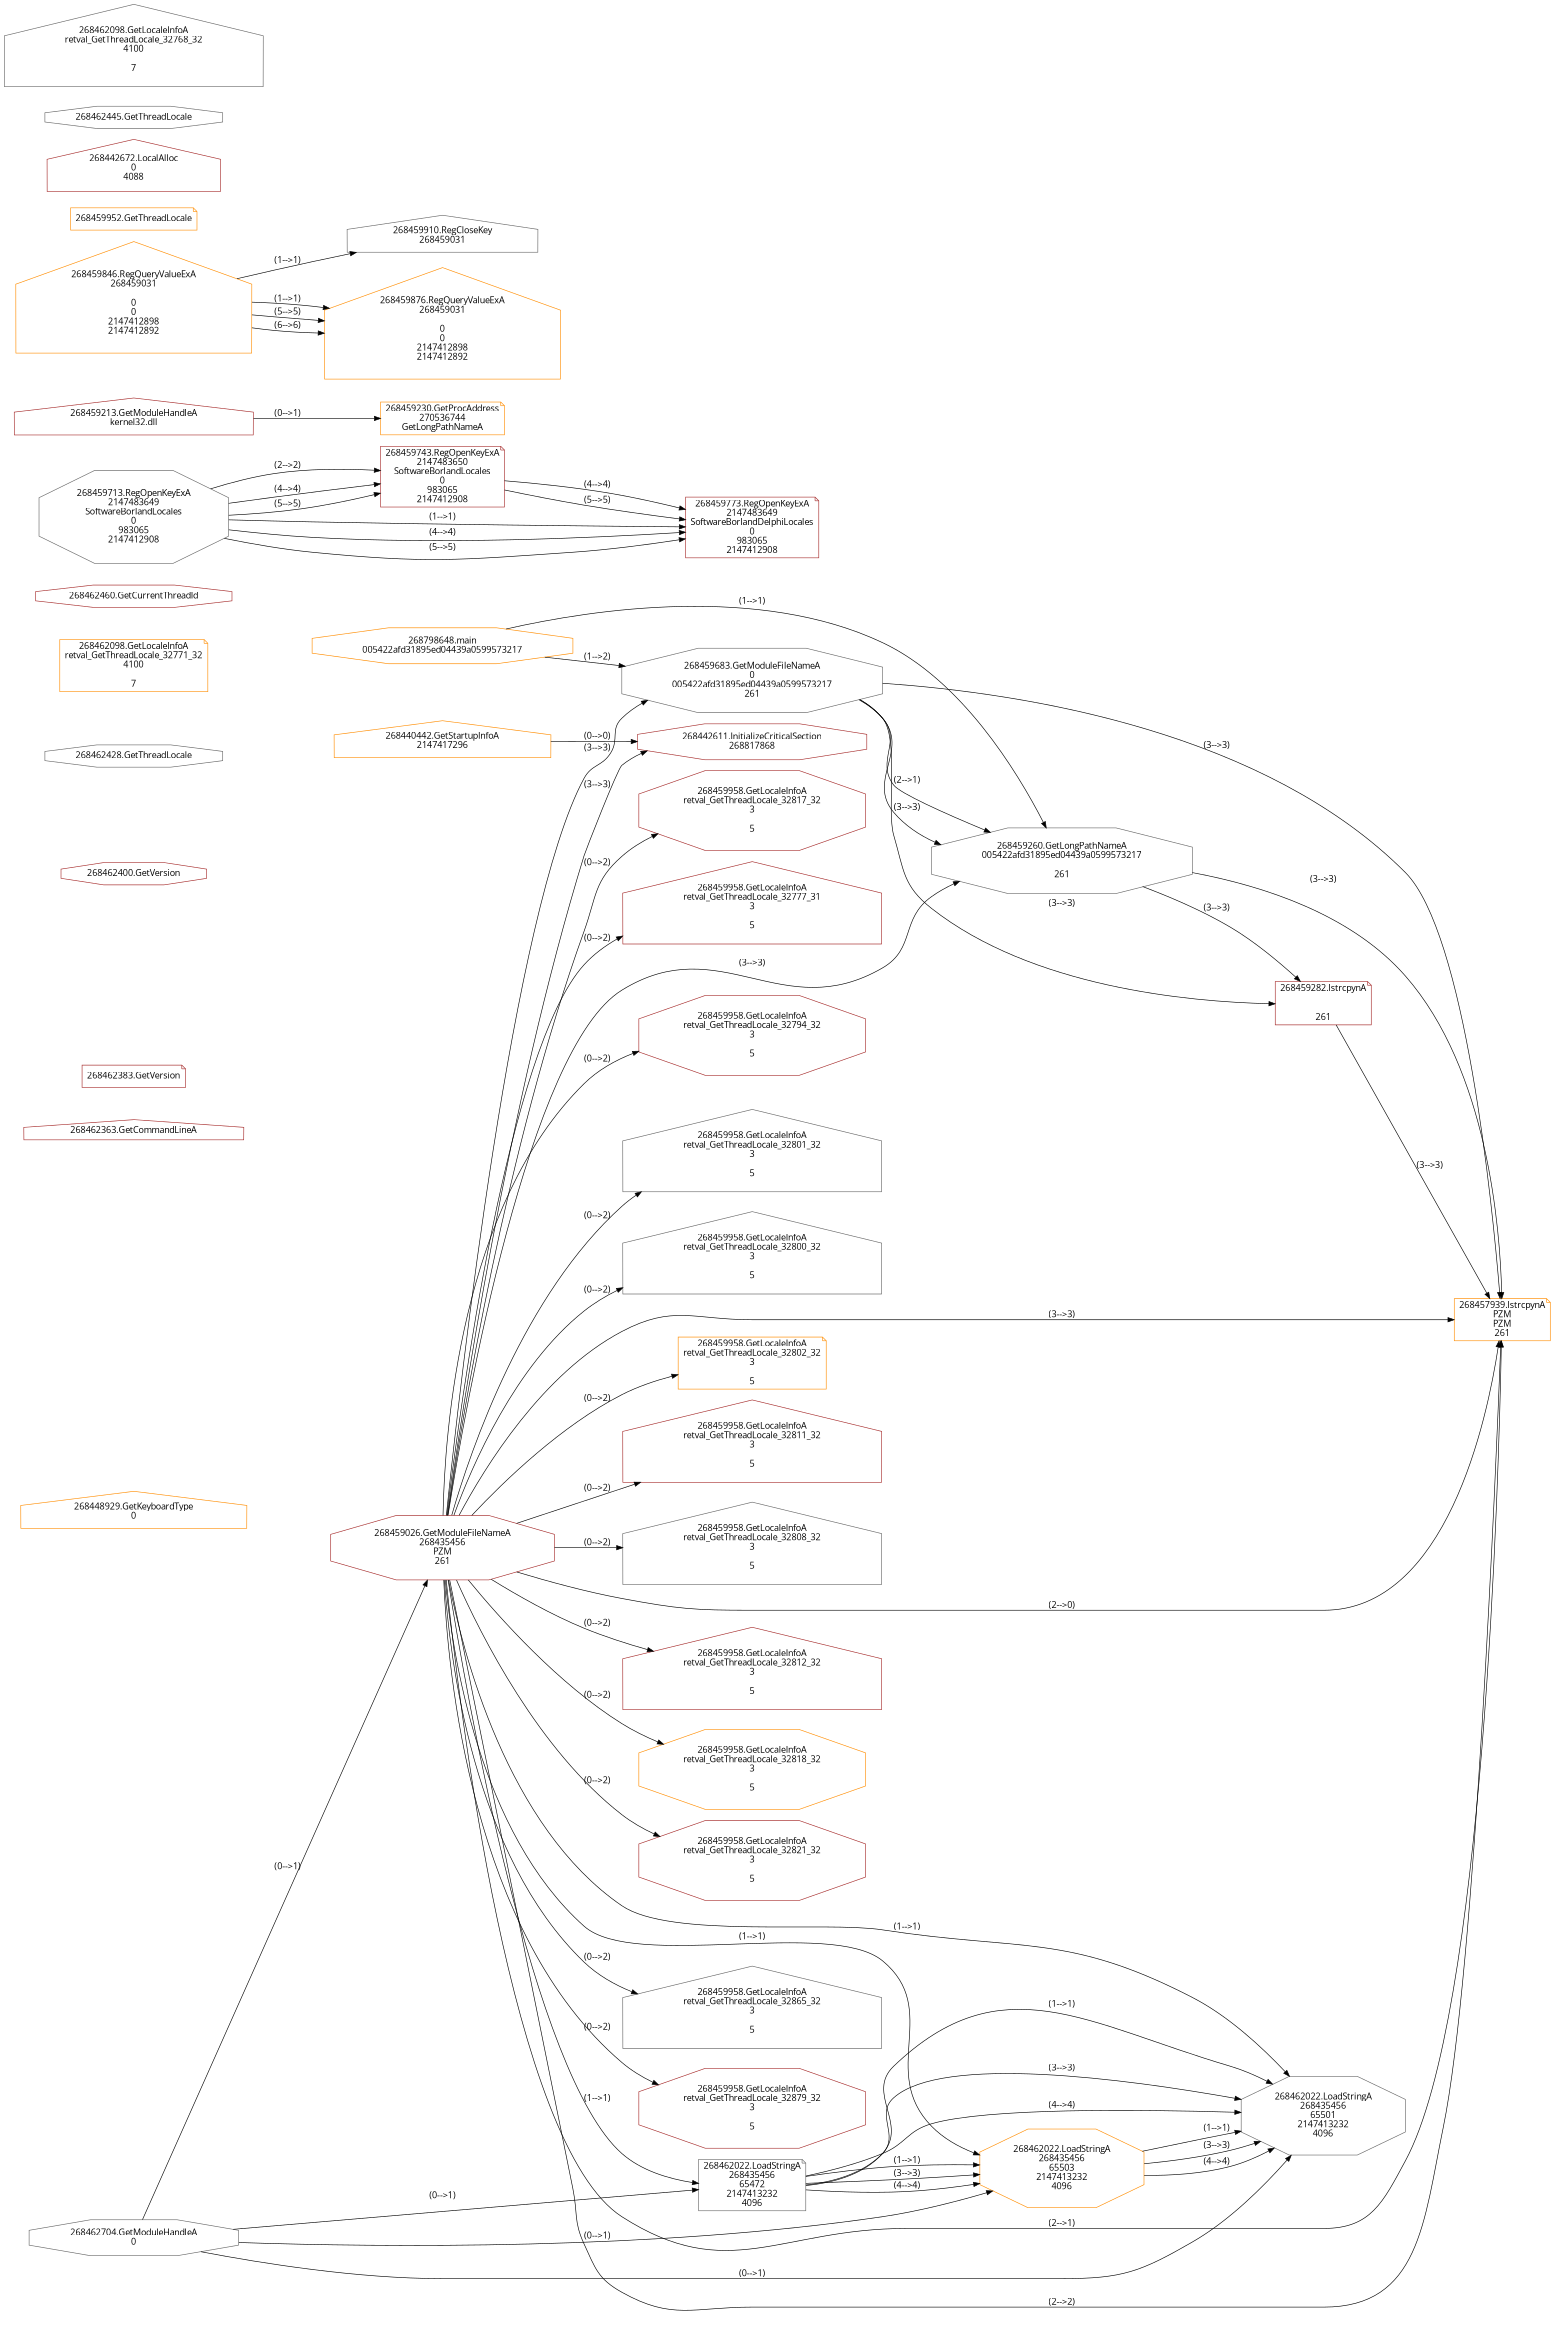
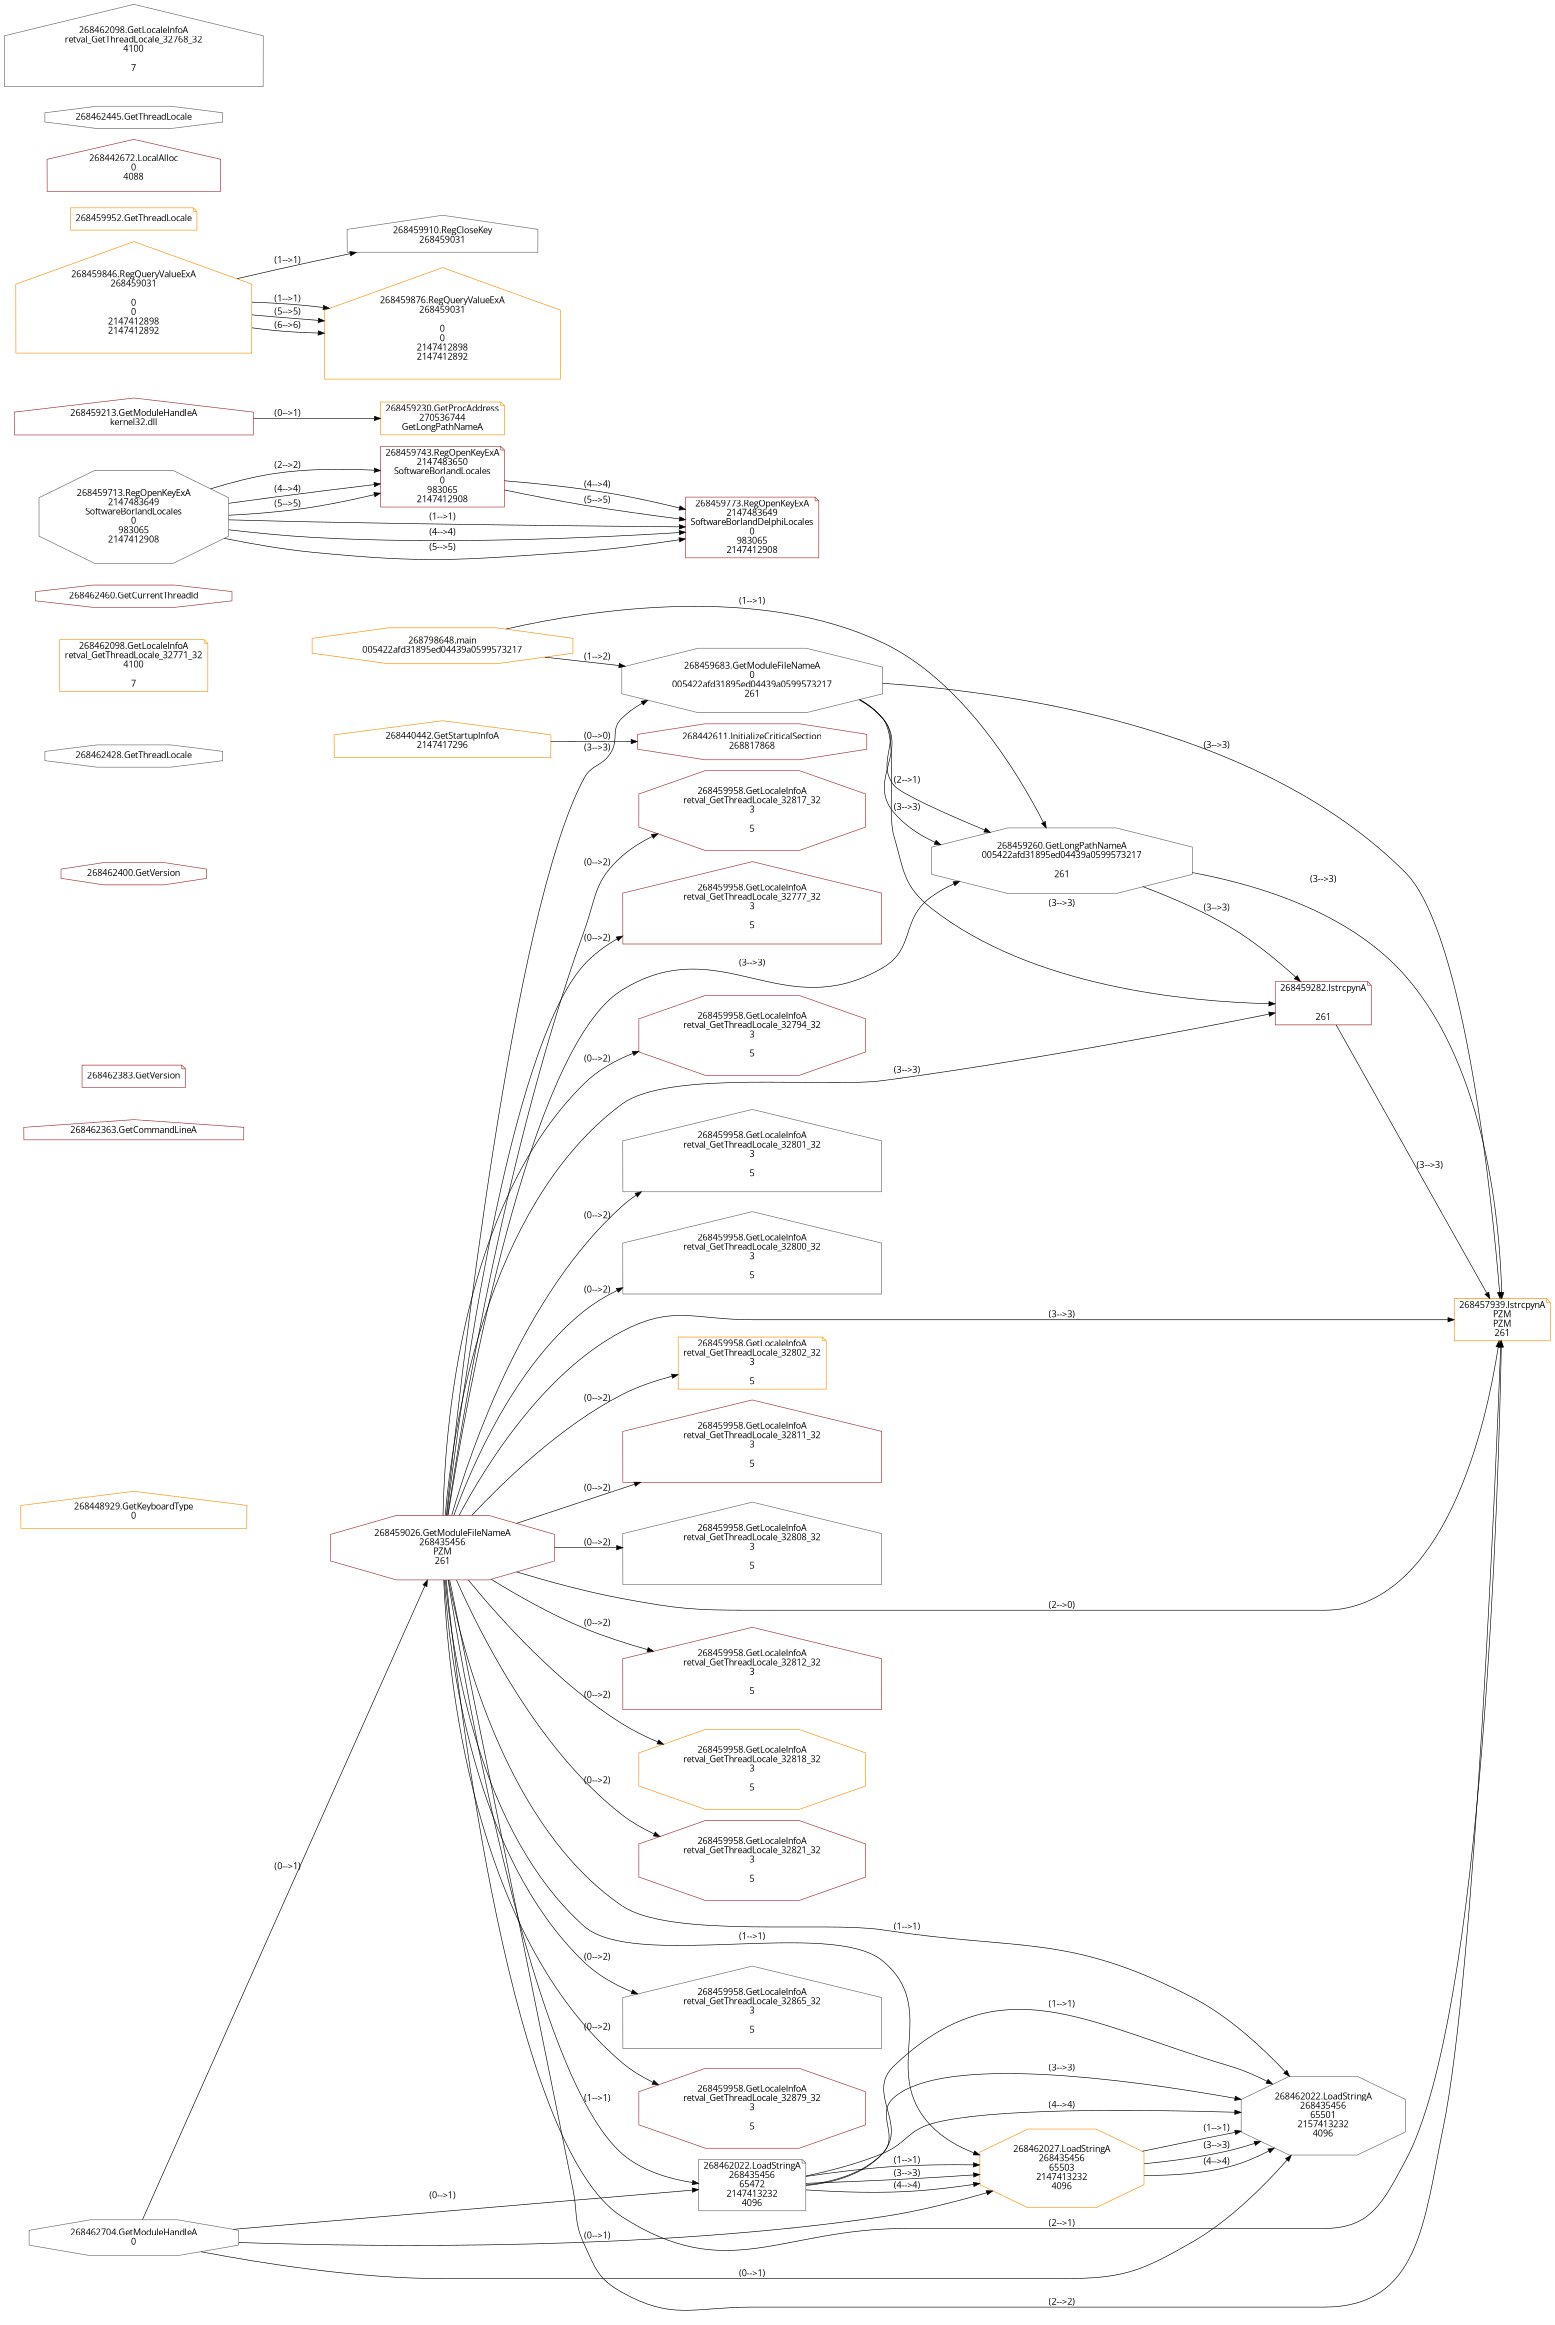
node "268459958.GetLocaleInfoA retval_GetThreadLocale_32777_31 3 5": label "268459958.GetLocaleInfoA retval_GetThreadLocale_32777_31 3 5" -> "268459958.GetLocaleInfoA retval_GetThreadLocale_32777_32 3 5"
edge "268459026.GetModuleFileNameA 268435456 PZM 261" -> "268442611.InitializeCriticalSection 268817868": now "268459026.GetModuleFileNameA 268435456 PZM 261" -> "268459282.lstrcpynA 261"
node "268462022.LoadStringA 268435456 65501 2147413232 4096": label "268462022.LoadStringA 268435456 65501 2147413232 4096" -> "268462022.LoadStringA 268435456 65501 2157413232 4096"
node "268462022.LoadStringA 268435456 65503 2147413232 4096": label "268462022.LoadStringA 268435456 65503 2147413232 4096" -> "268462027.LoadStringA 268435456 65503 2147413232 4096"
